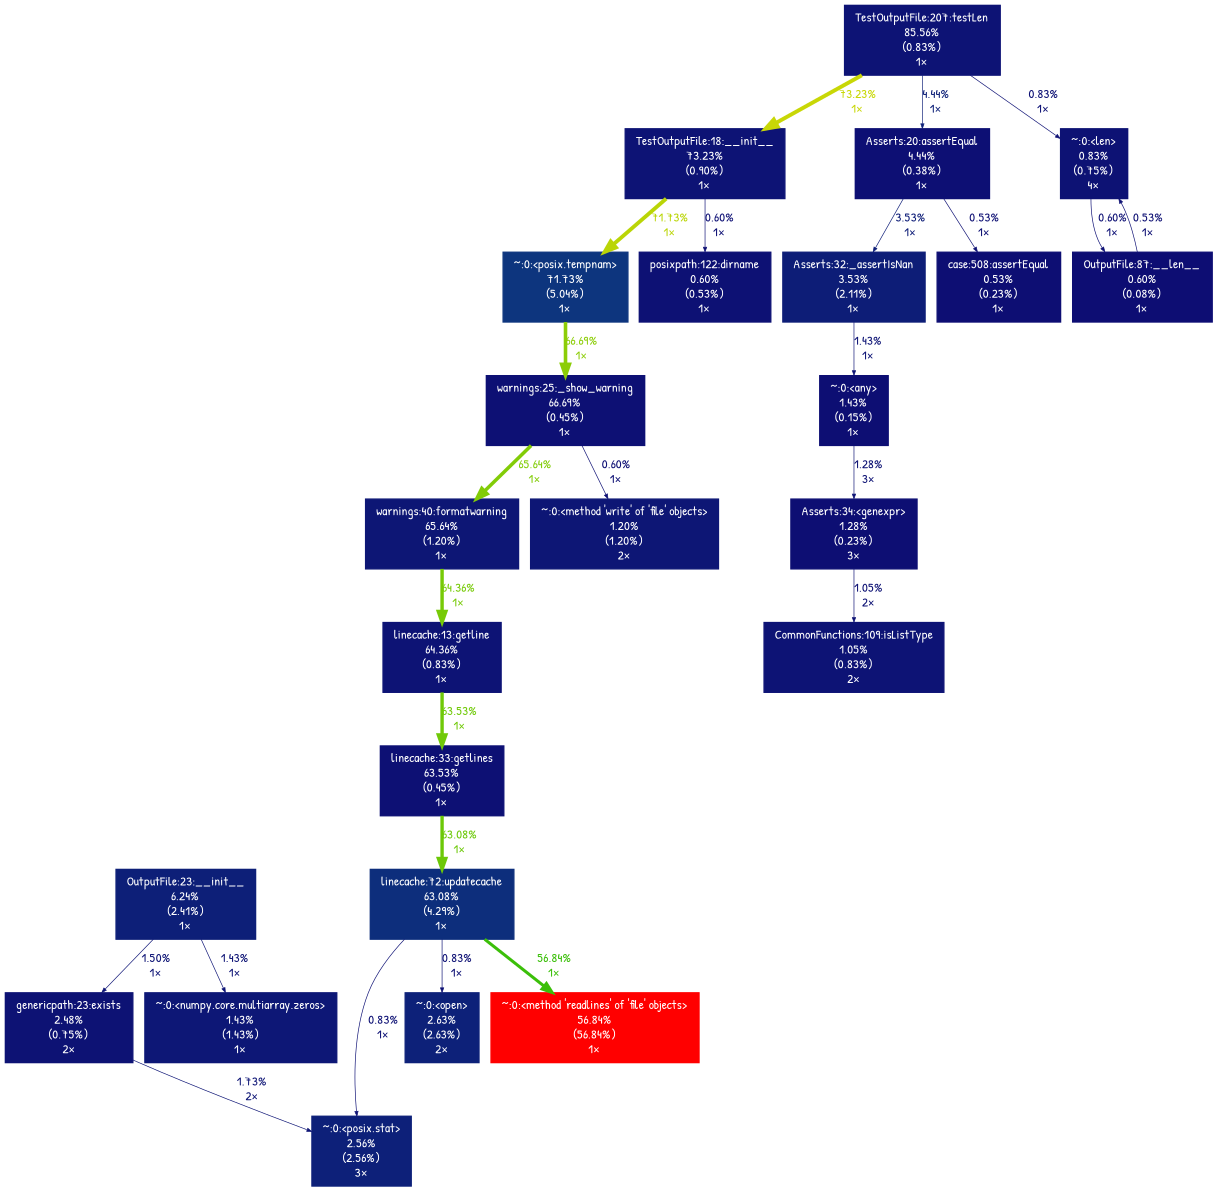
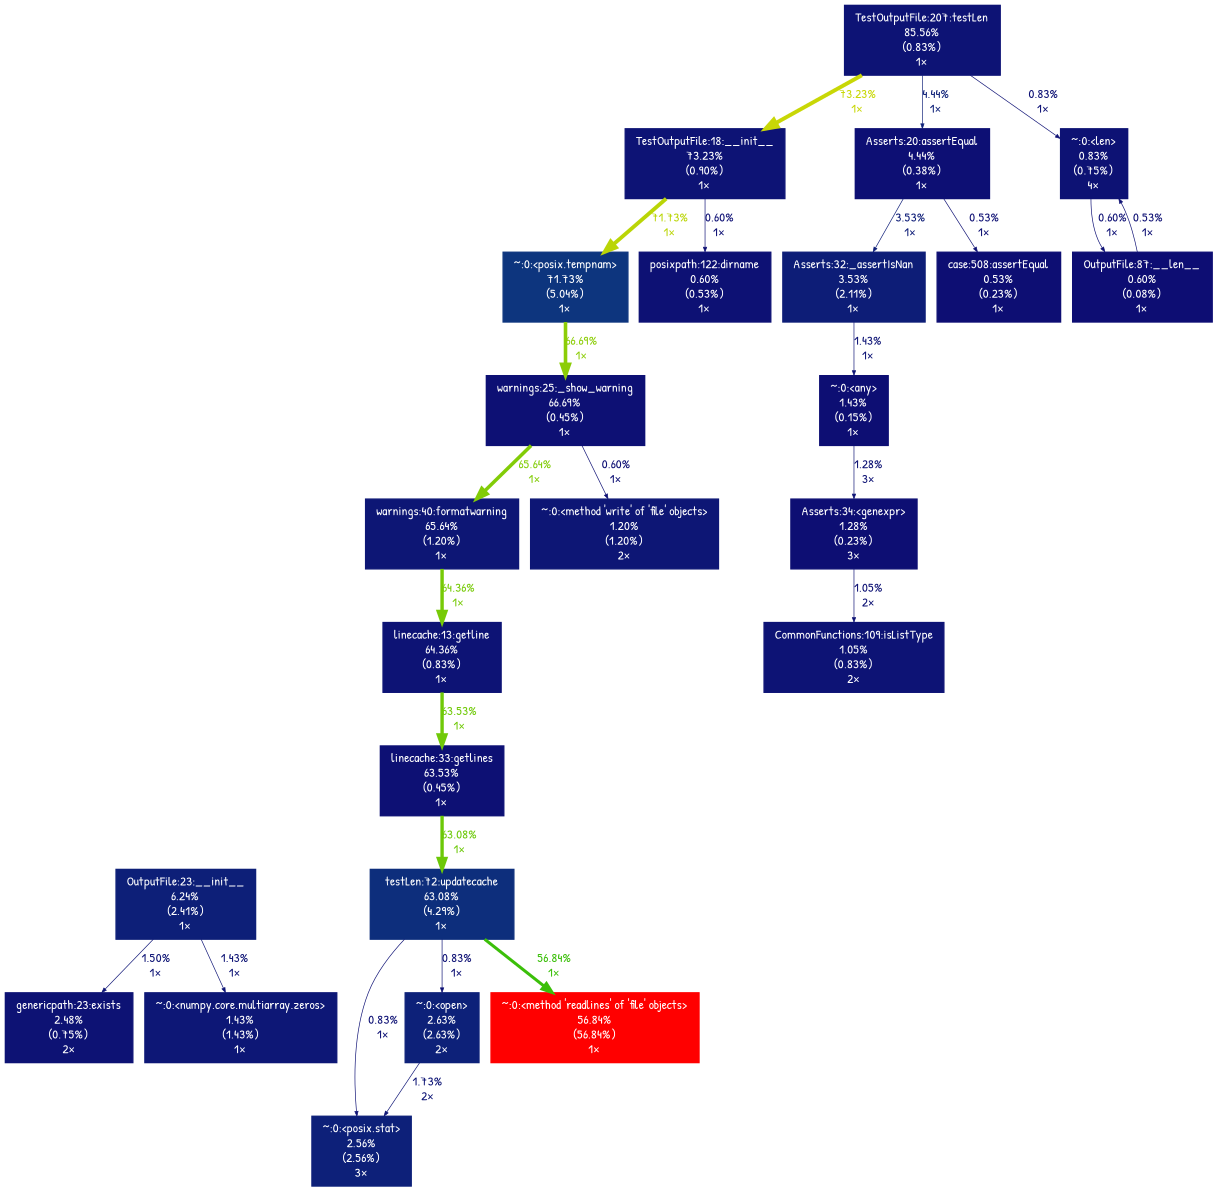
node "linecache:72:updatecache 63.08% (4.29%) 1×": label "linecache:72:updatecache 63.08% (4.29%) 1×" -> "testLen:72:updatecache 63.08% (4.29%) 1×"
edge "genericpath:23:exists 2.48% (0.75%) 2×" -> "~:0:<posix.stat> 2.56% (2.56%) 3×": now "~:0:<open> 2.63% (2.63%) 2×" -> "~:0:<posix.stat> 2.56% (2.56%) 3×"
